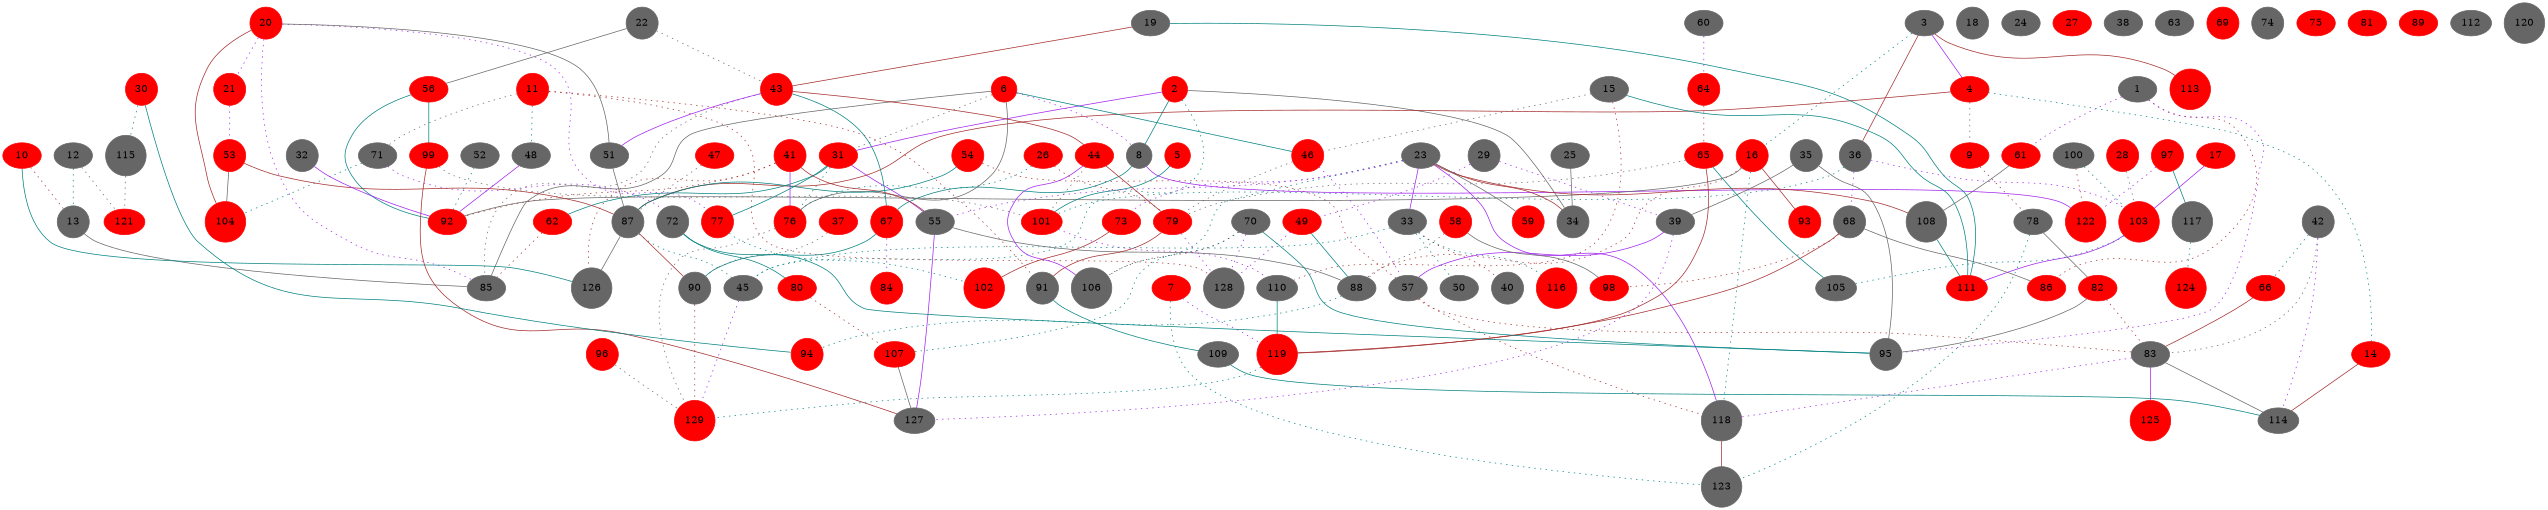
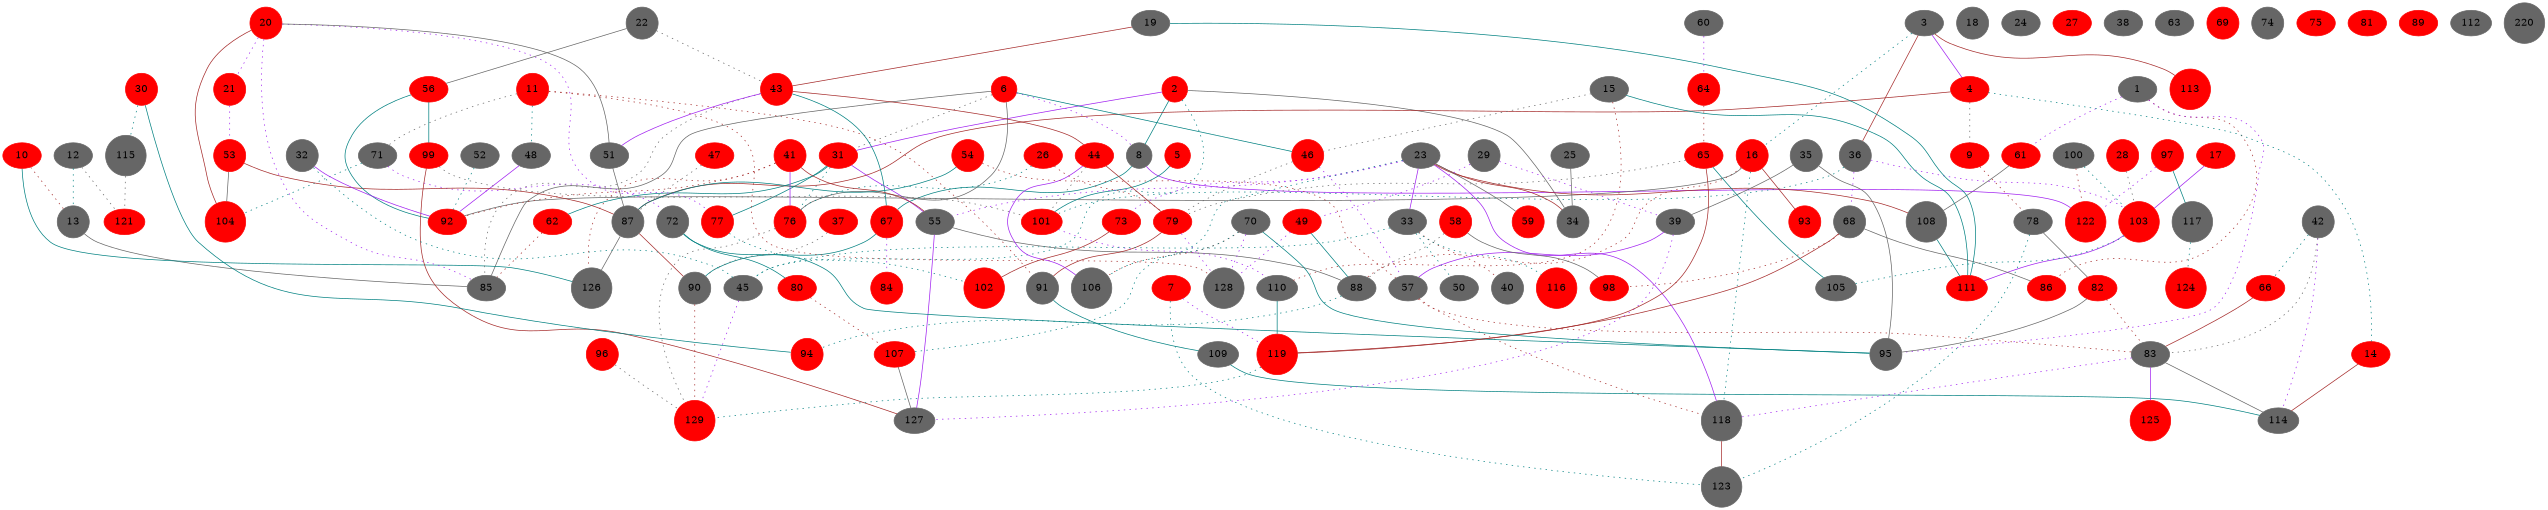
node "120": label "120" -> "220"
edge "87" -- "45": now "32" -- "45"
